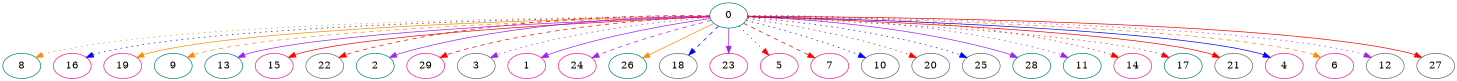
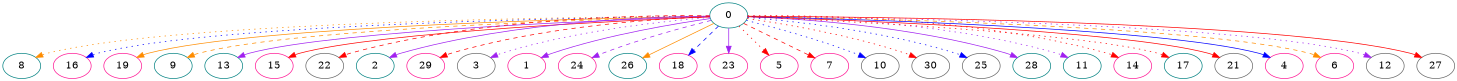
node "18": color gray40 -> deeppink
node "20": label "20" -> "30"
